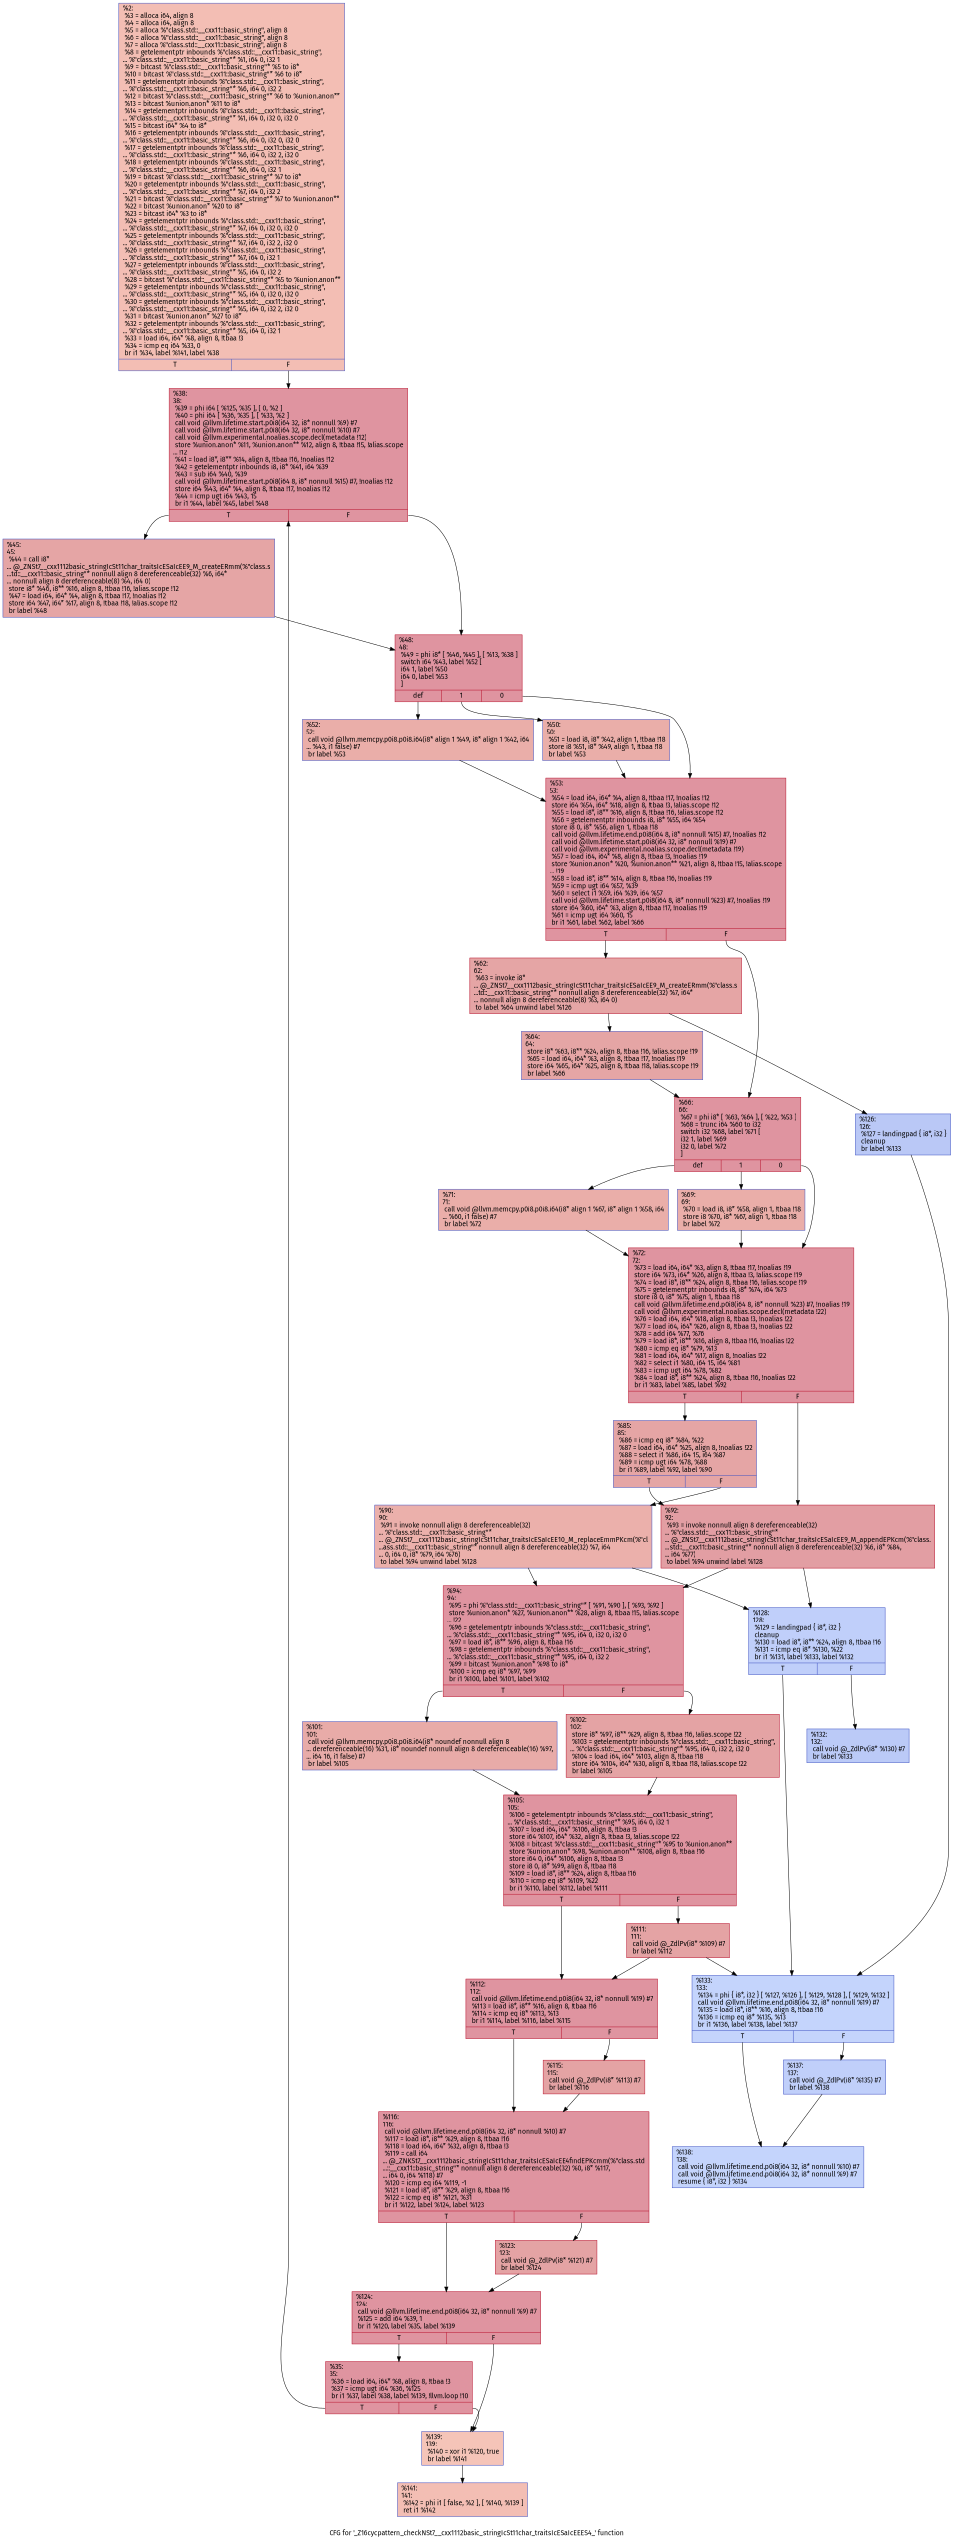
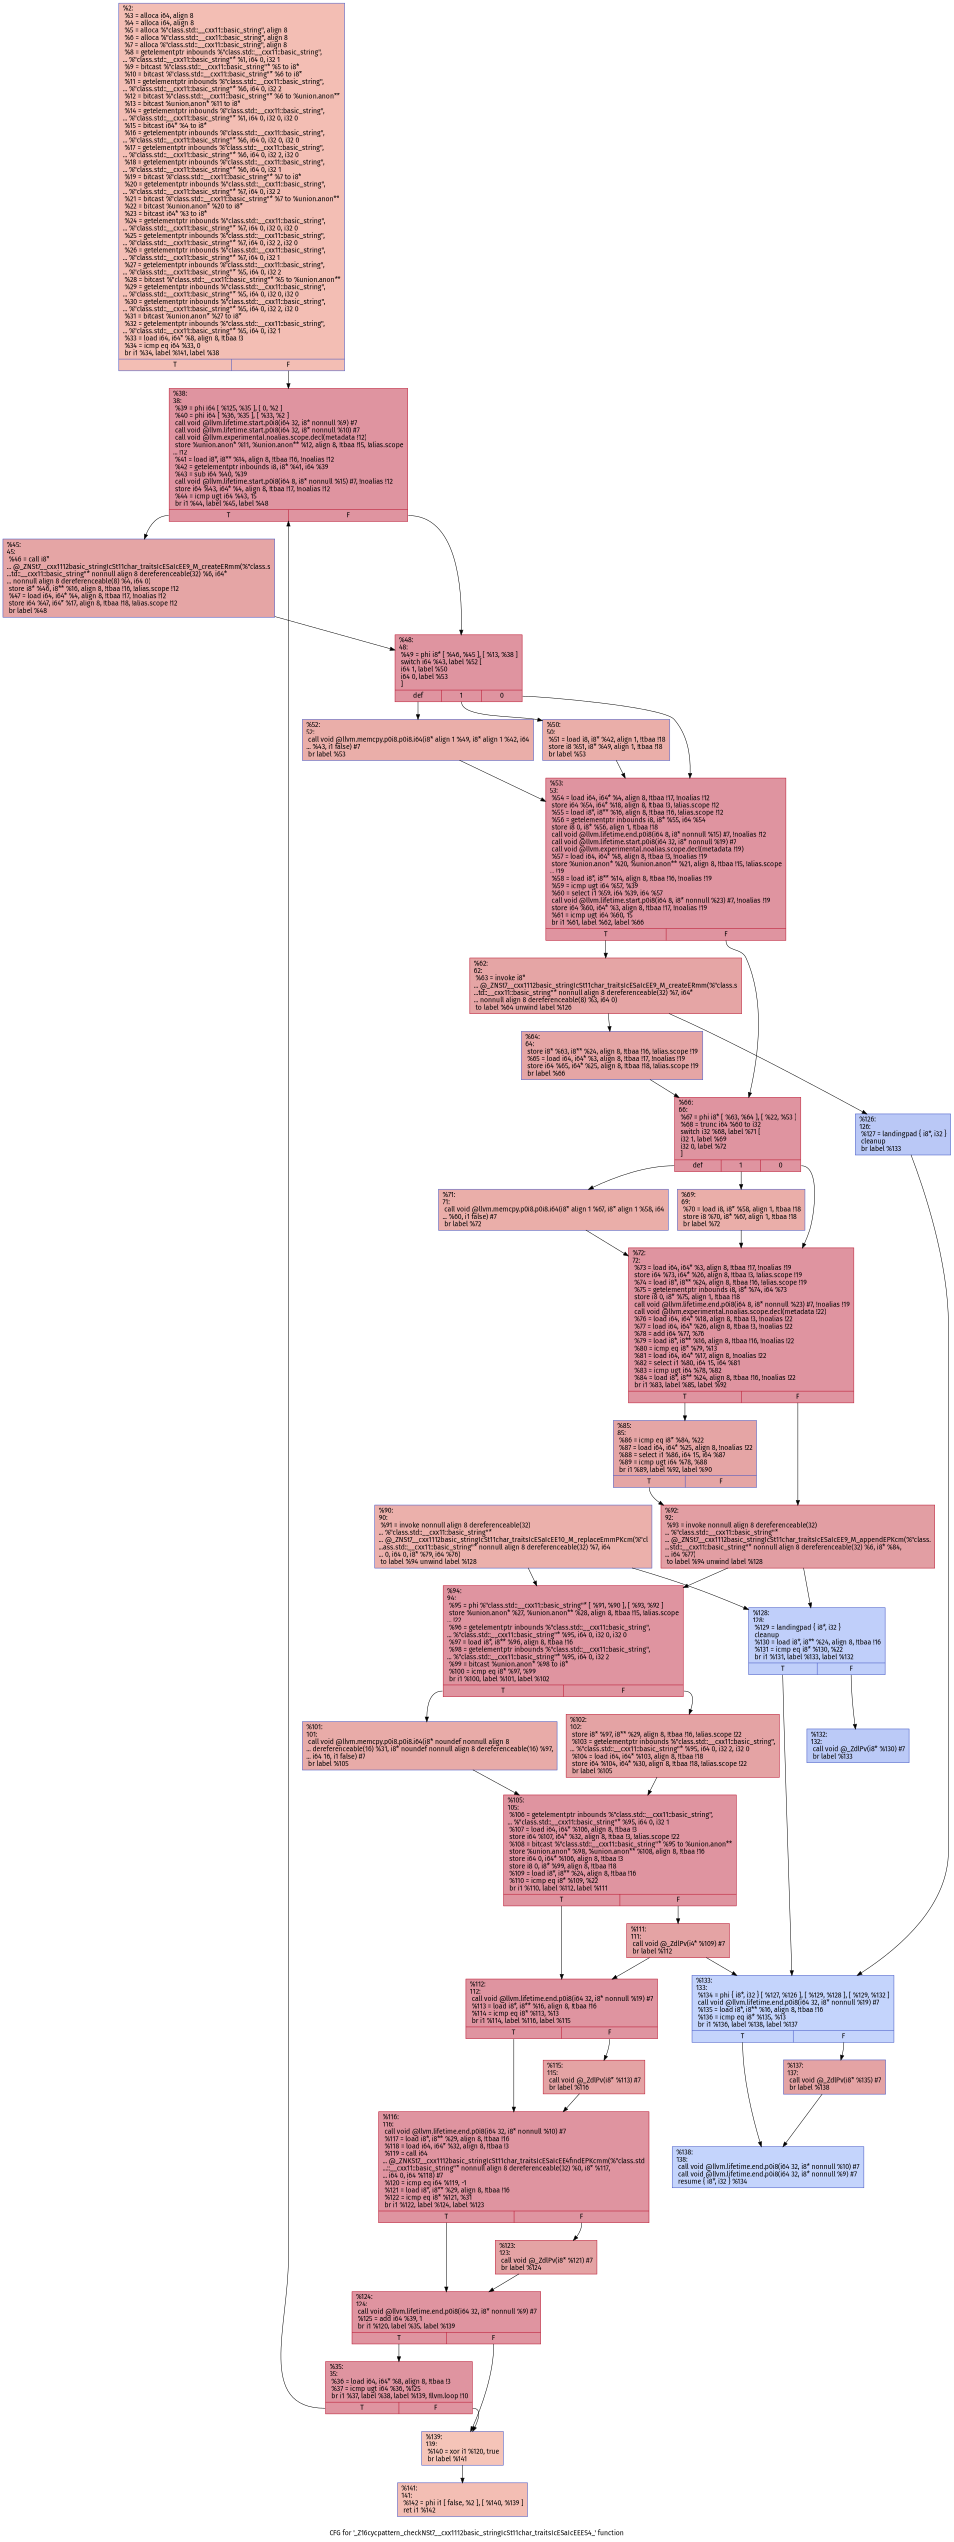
node "%45:": text "%44 = call i8*" -> "%46 = call i8*"
edge "%85:" -> "%90:": removed
node "%111:": text "call void @_ZdlPv(i8* %109) #7" -> "call void @_ZdlPv(i4* %109) #7"
node "%137:": fillcolor #7093f370 -> #c32e3170
